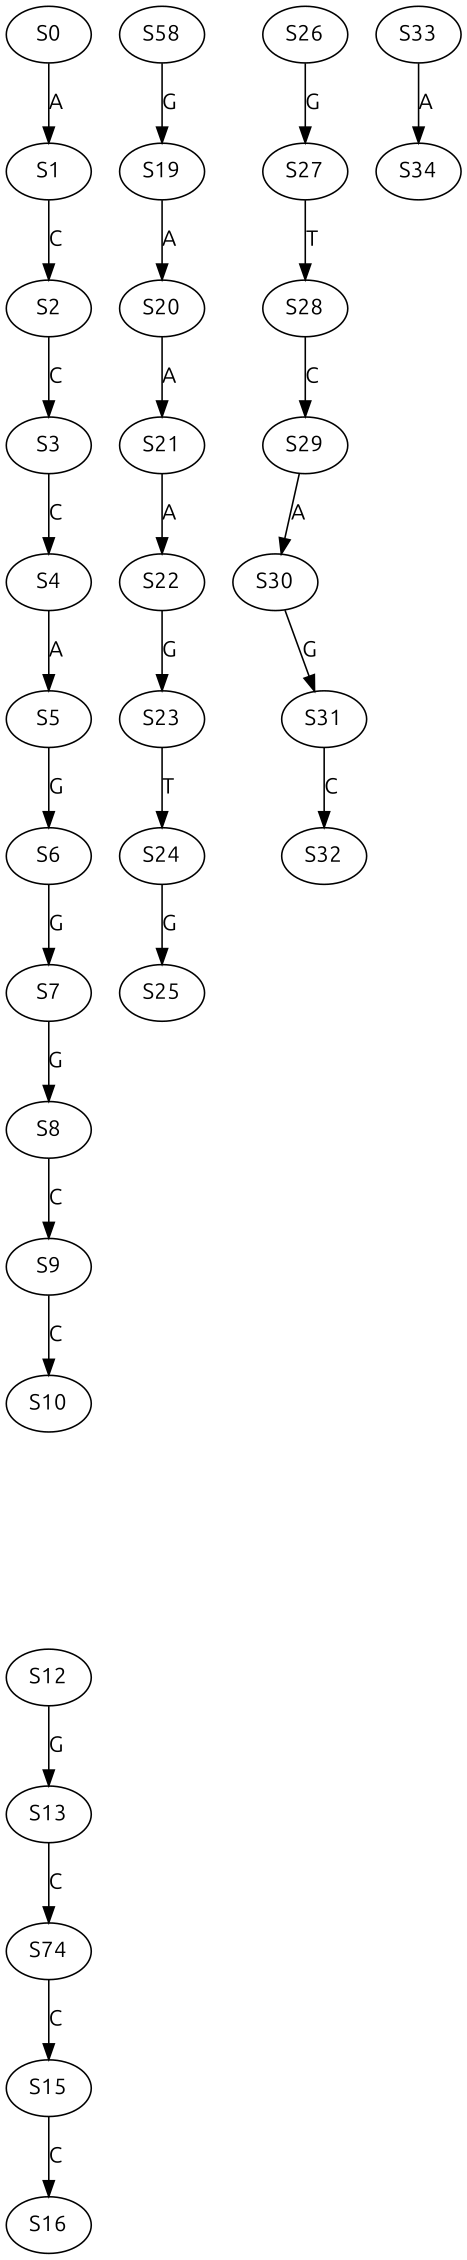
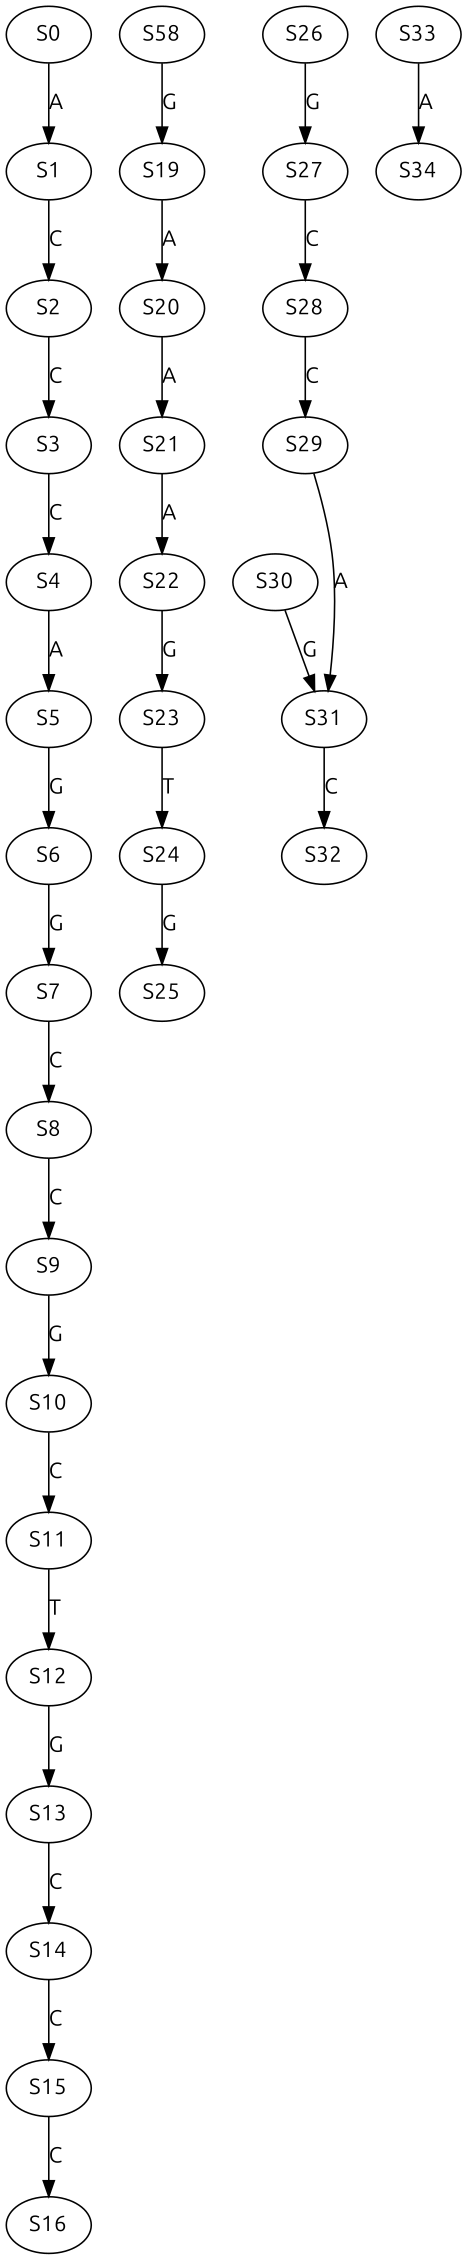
edge "S27" -> "S28": label "T" -> "C"
edge "S29" -> "S30": now "S29" -> "S31"
edge "S7" -> "S8": label "G" -> "C"
edge "S9" -> "S10": label "C" -> "G"
node "S11": added
node "S74": label "S74" -> "S14"
